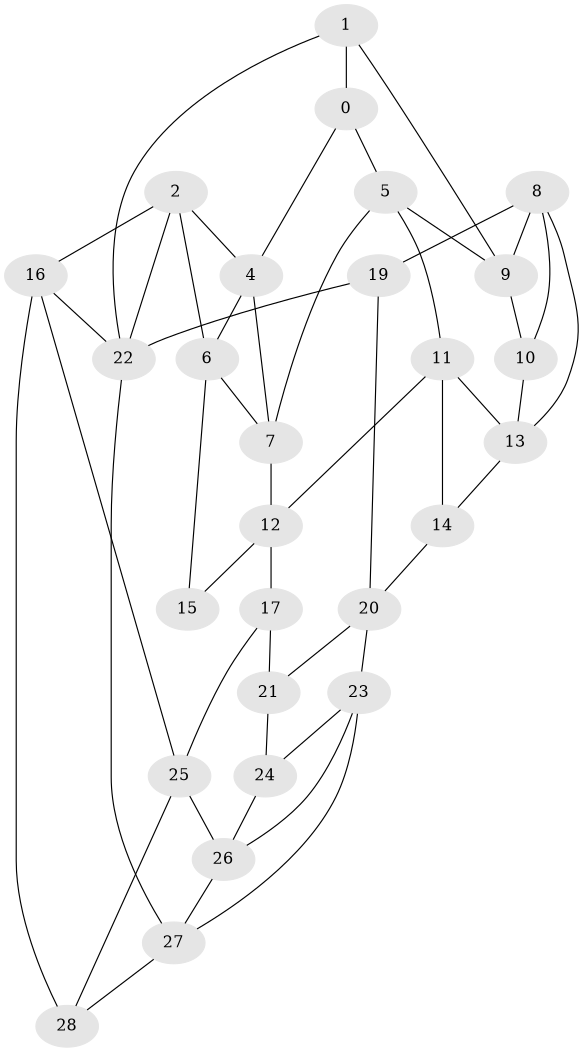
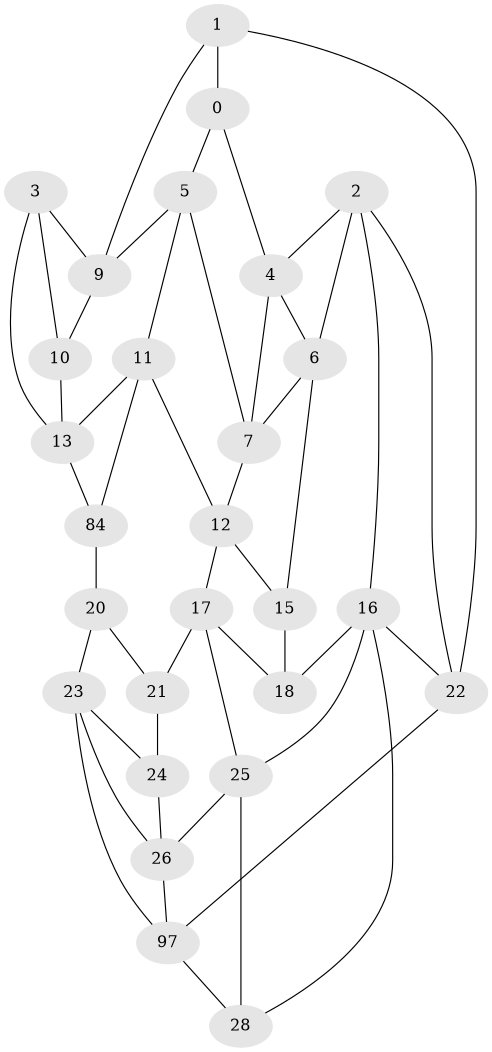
node "8": label "8" -> "3"
node "19": removed
node "14": label "14" -> "84"
node "18": added
node "27": label "27" -> "97"
